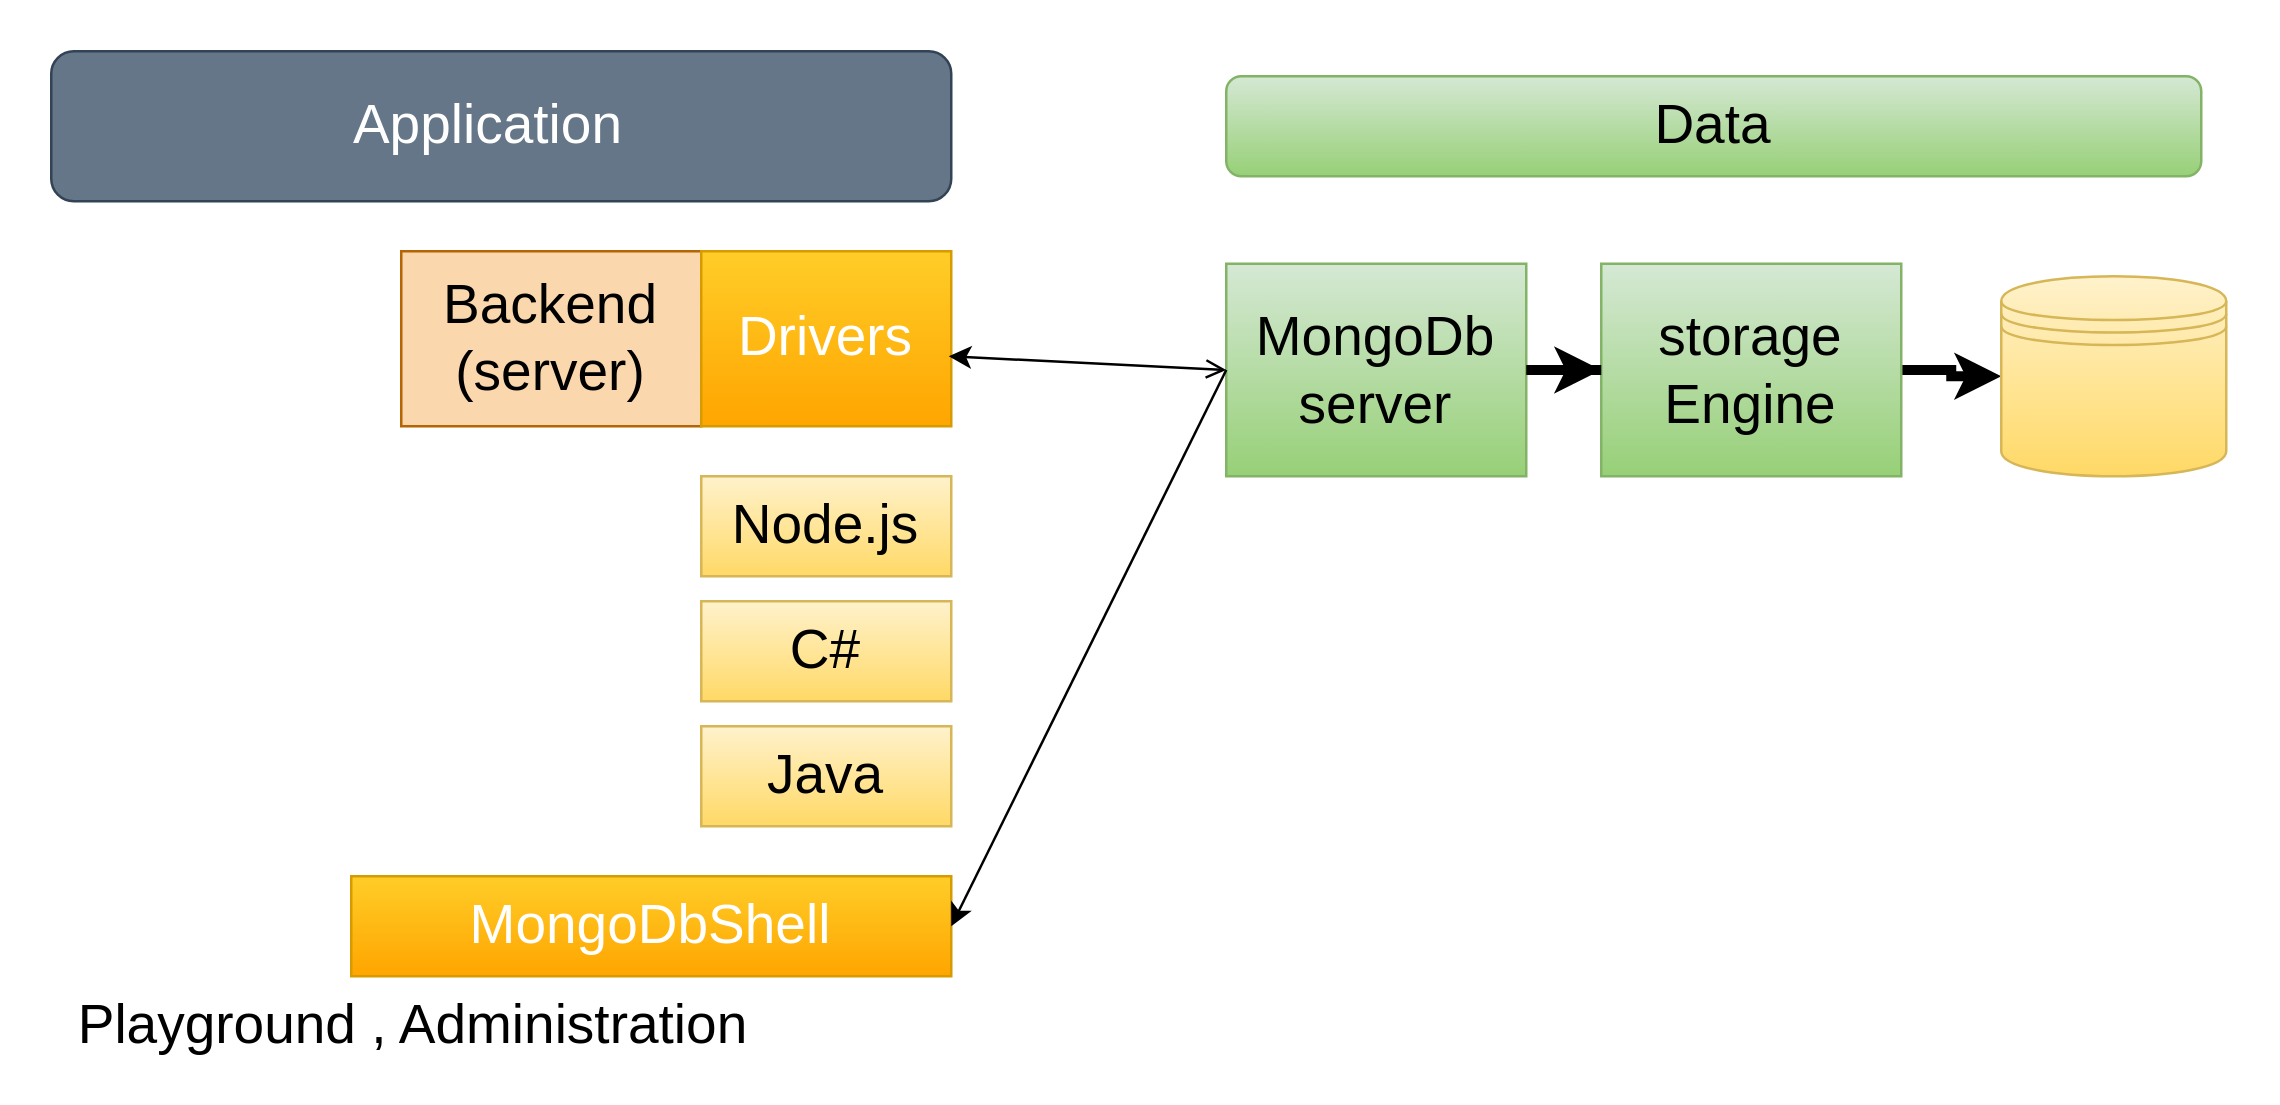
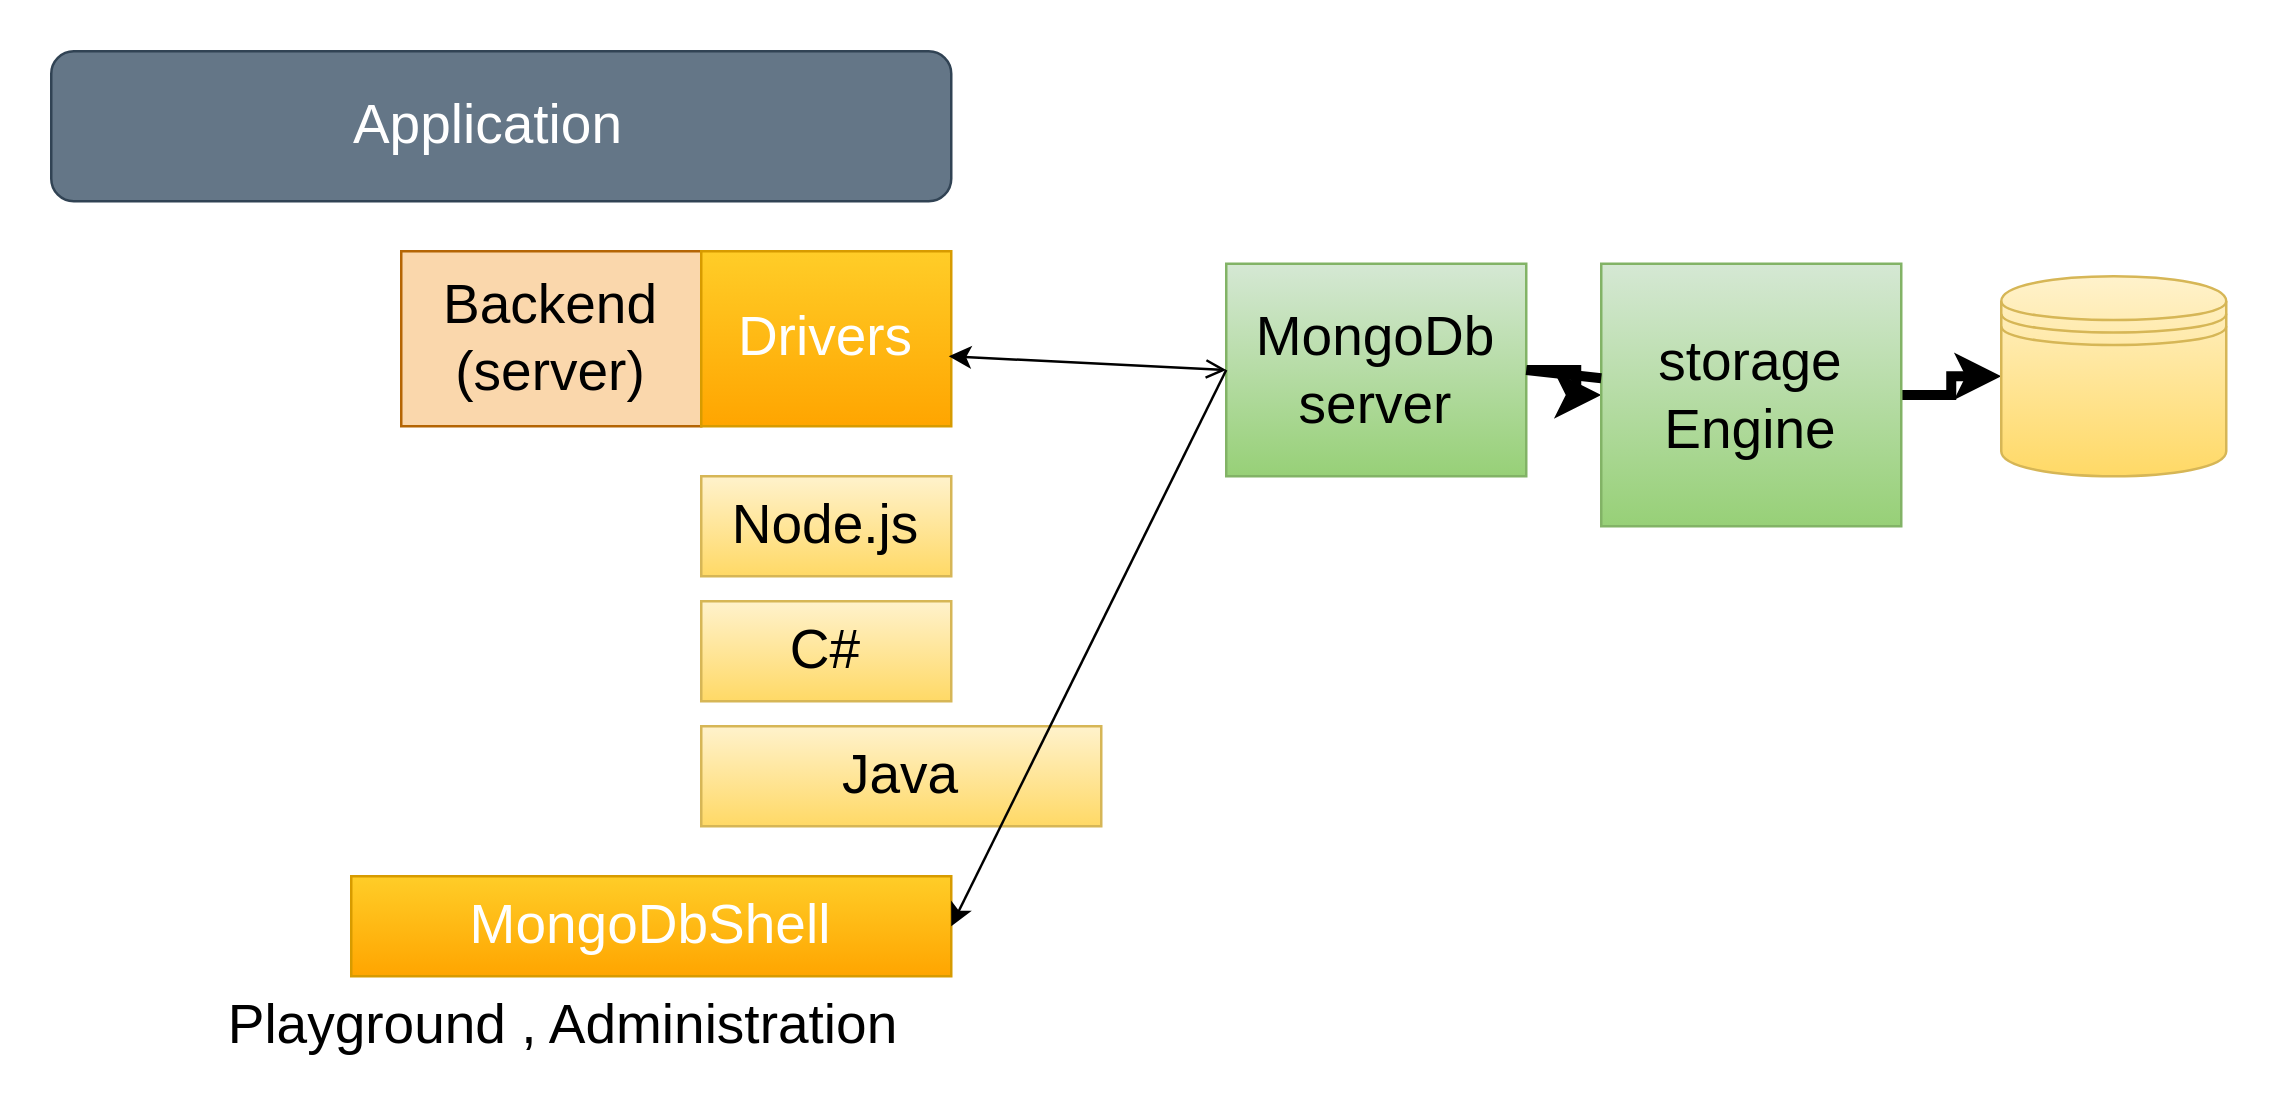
node "Data": removed
node "storage Engine": size 300x213 -> 300x263
node "Java": size 250x100 -> 400x100
node "Playground , Administration": moved (414, 1026) -> (564, 1026)
